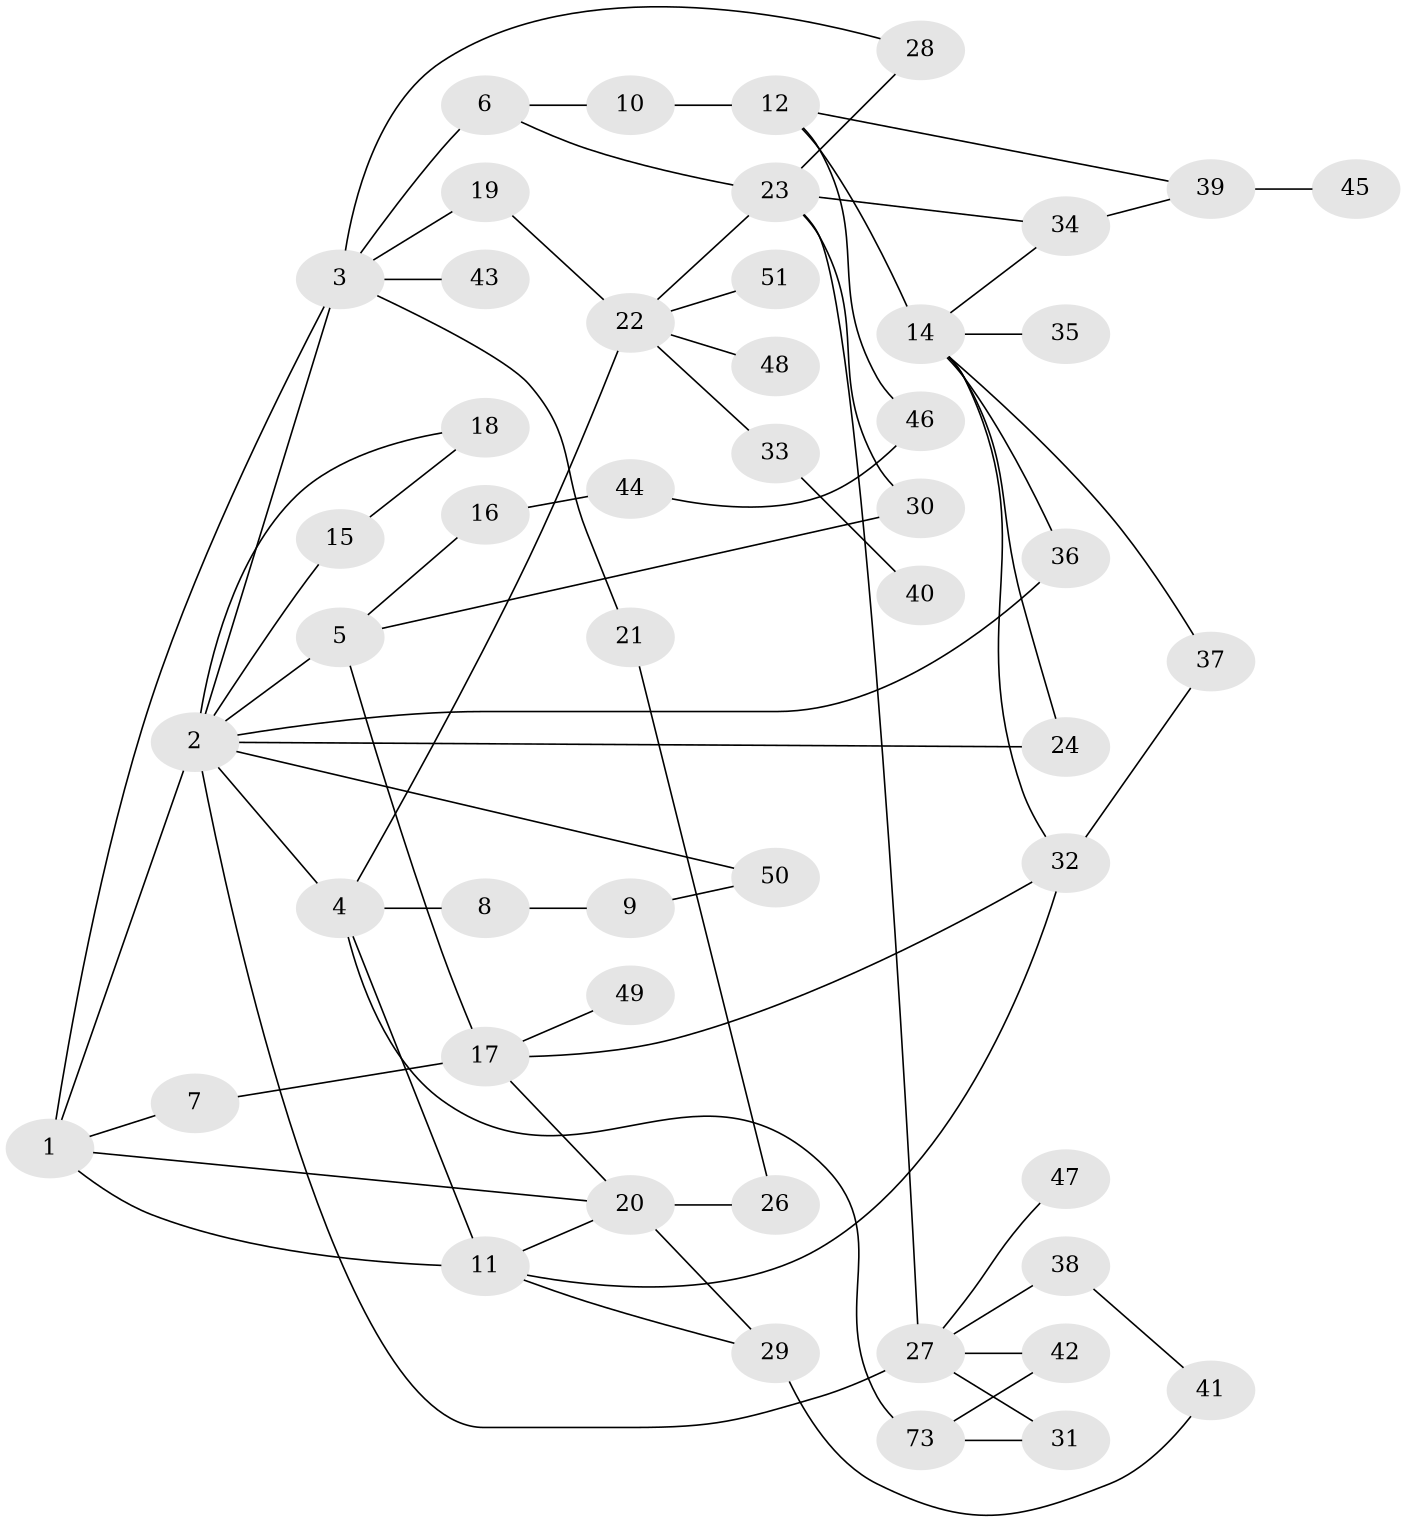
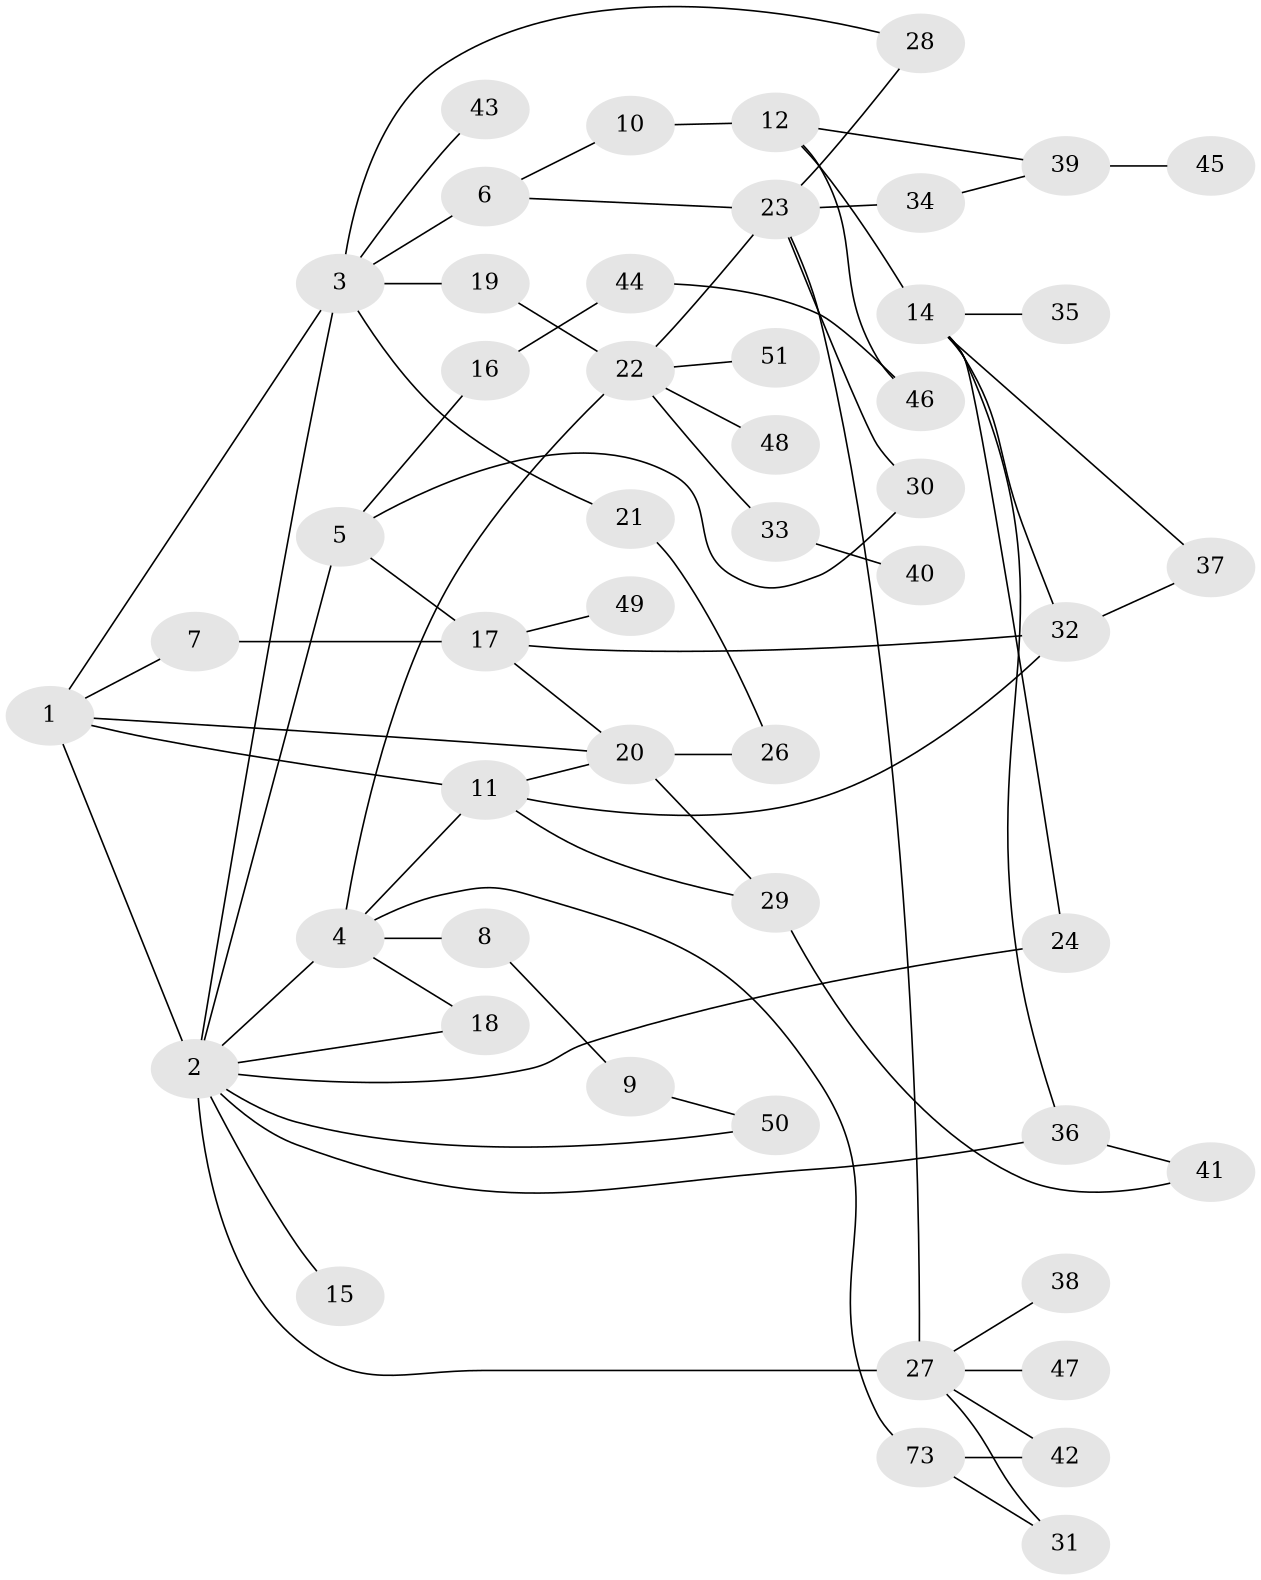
edge "34" -- "14": removed
edge "18" -- "15": now "18" -- "4"
edge "38" -- "41": now "36" -- "41"
